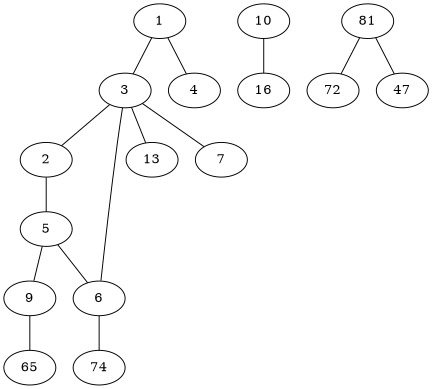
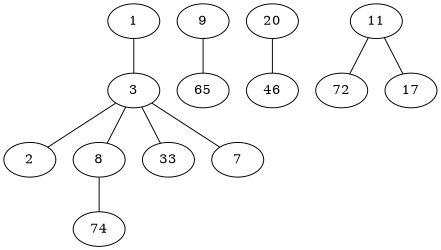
node "10": label "10" -> "20"
node "81": label "81" -> "11"
node "4": removed
node "16": label "16" -> "46"
node "47": label "47" -> "17"
node "13": label "13" -> "33"
node "5": removed
node "6": label "6" -> "8"
